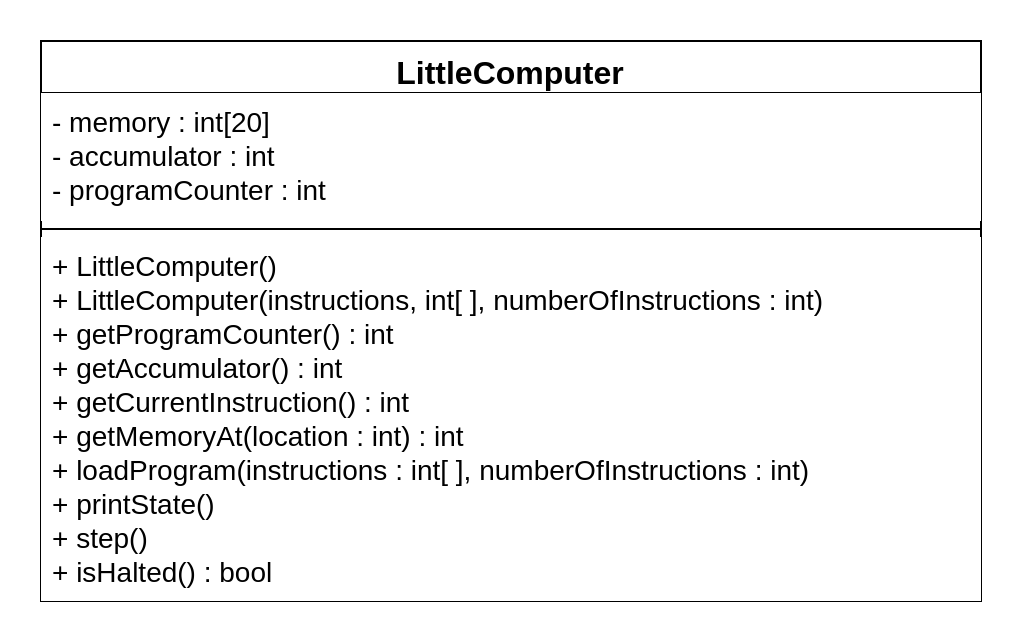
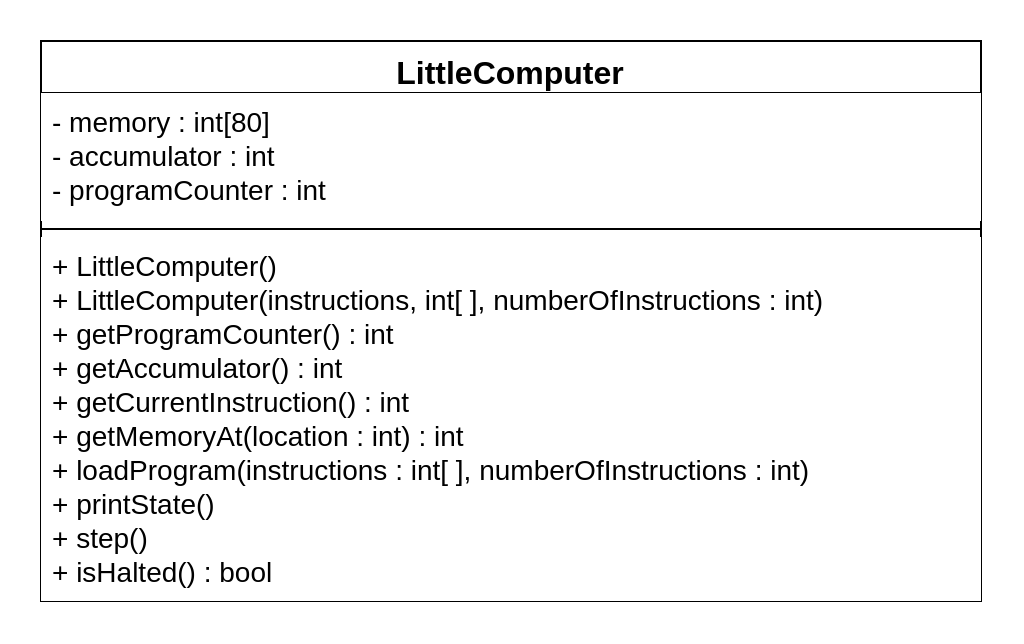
node "- memory : int[20] - accumulator : int - programCounter : int": label "- memory : int[20] - accumulator : int - programCounter : int" -> "- memory : int[80] - accumulator : int - programCounter : int"
